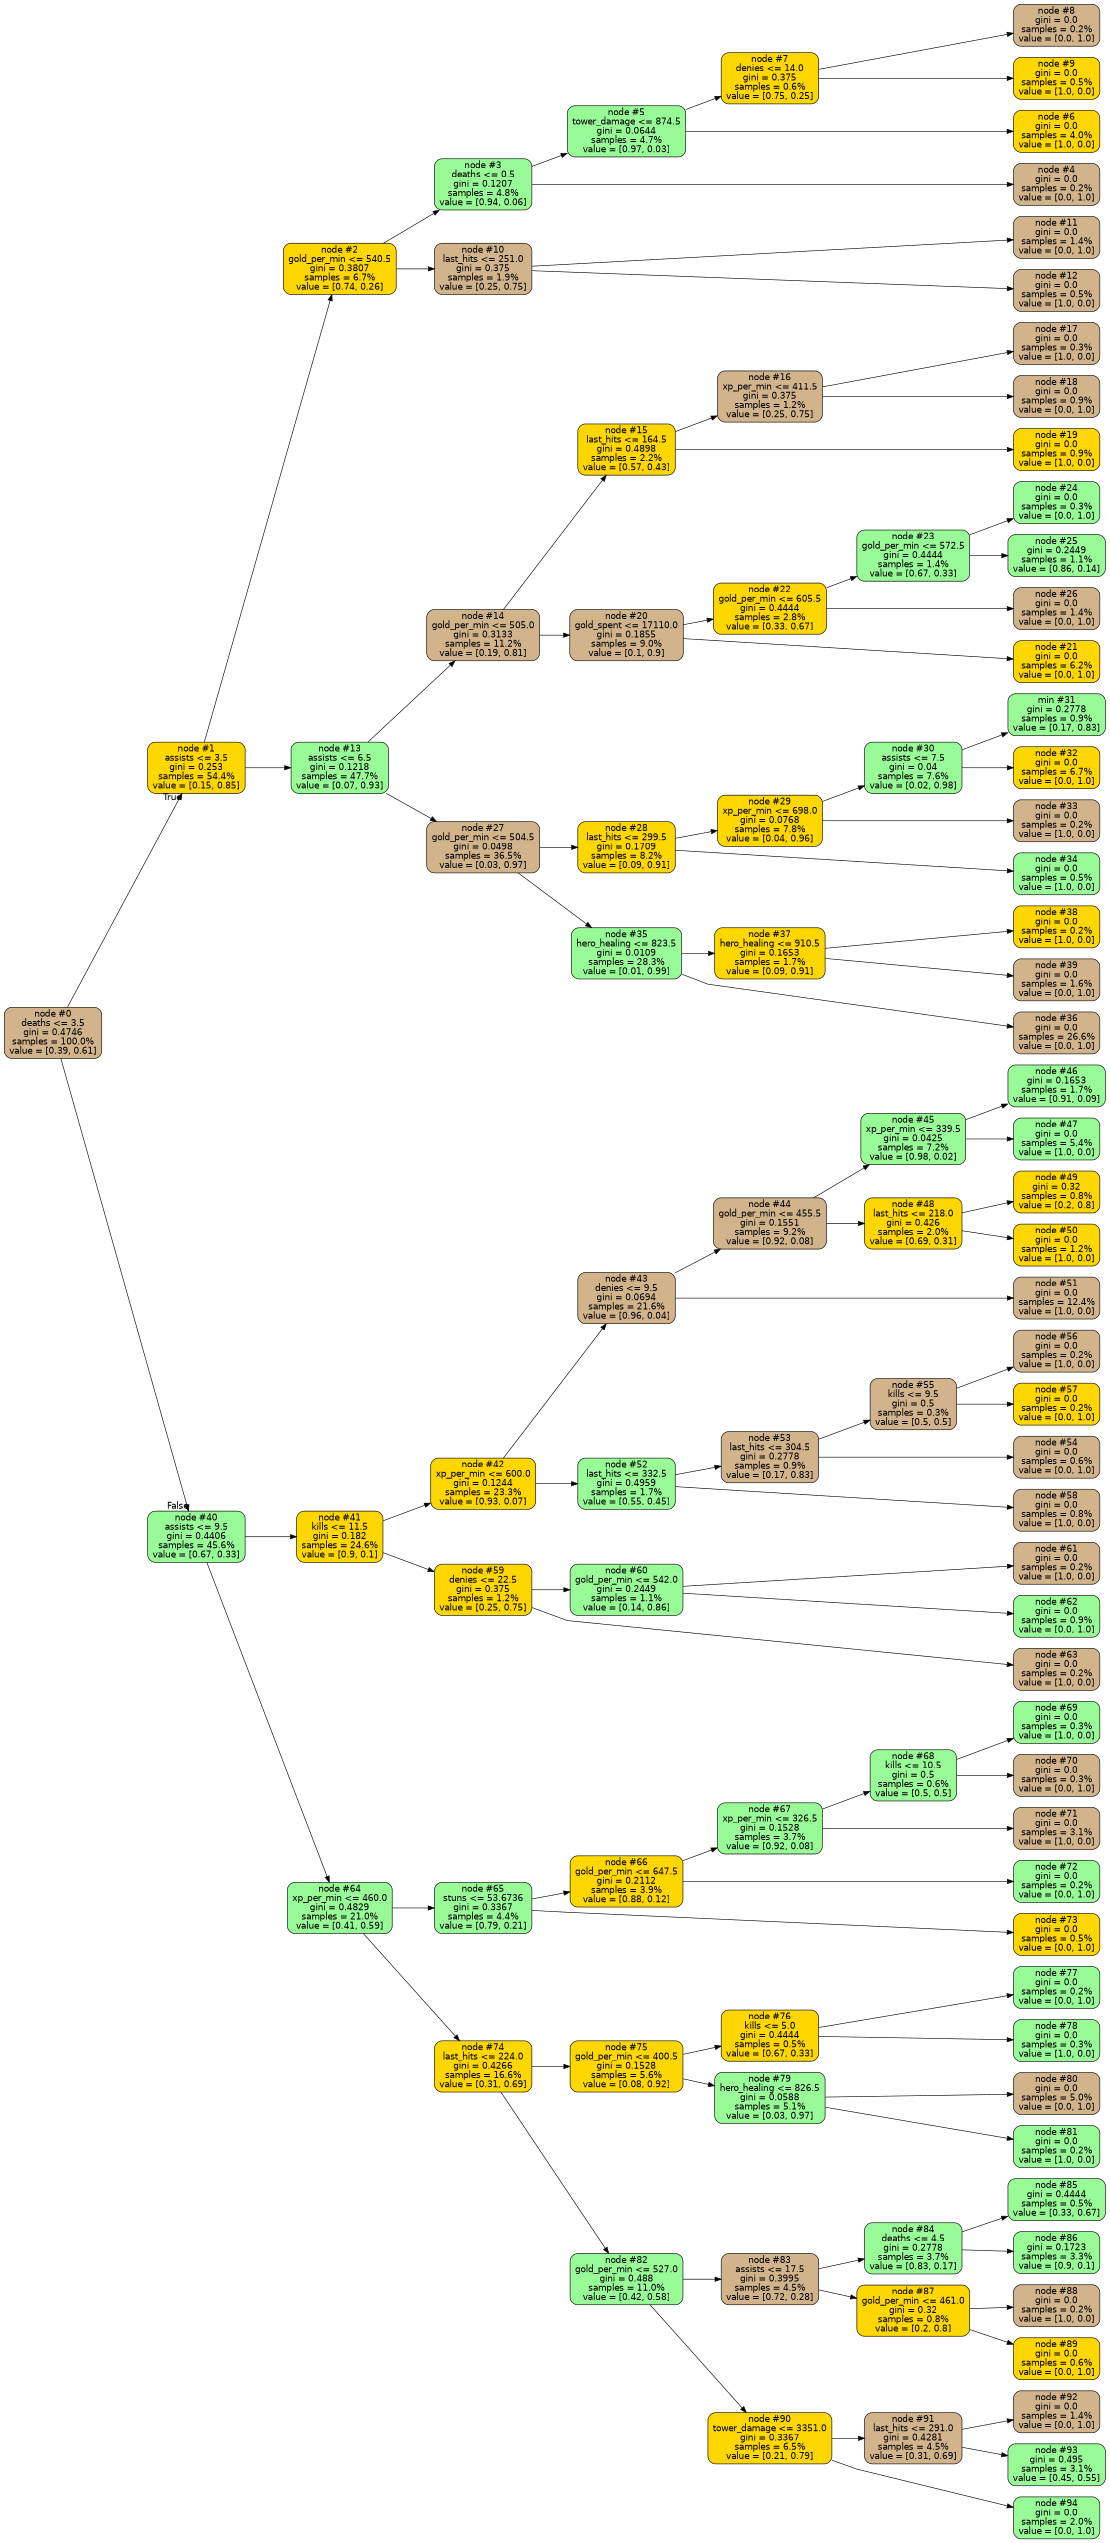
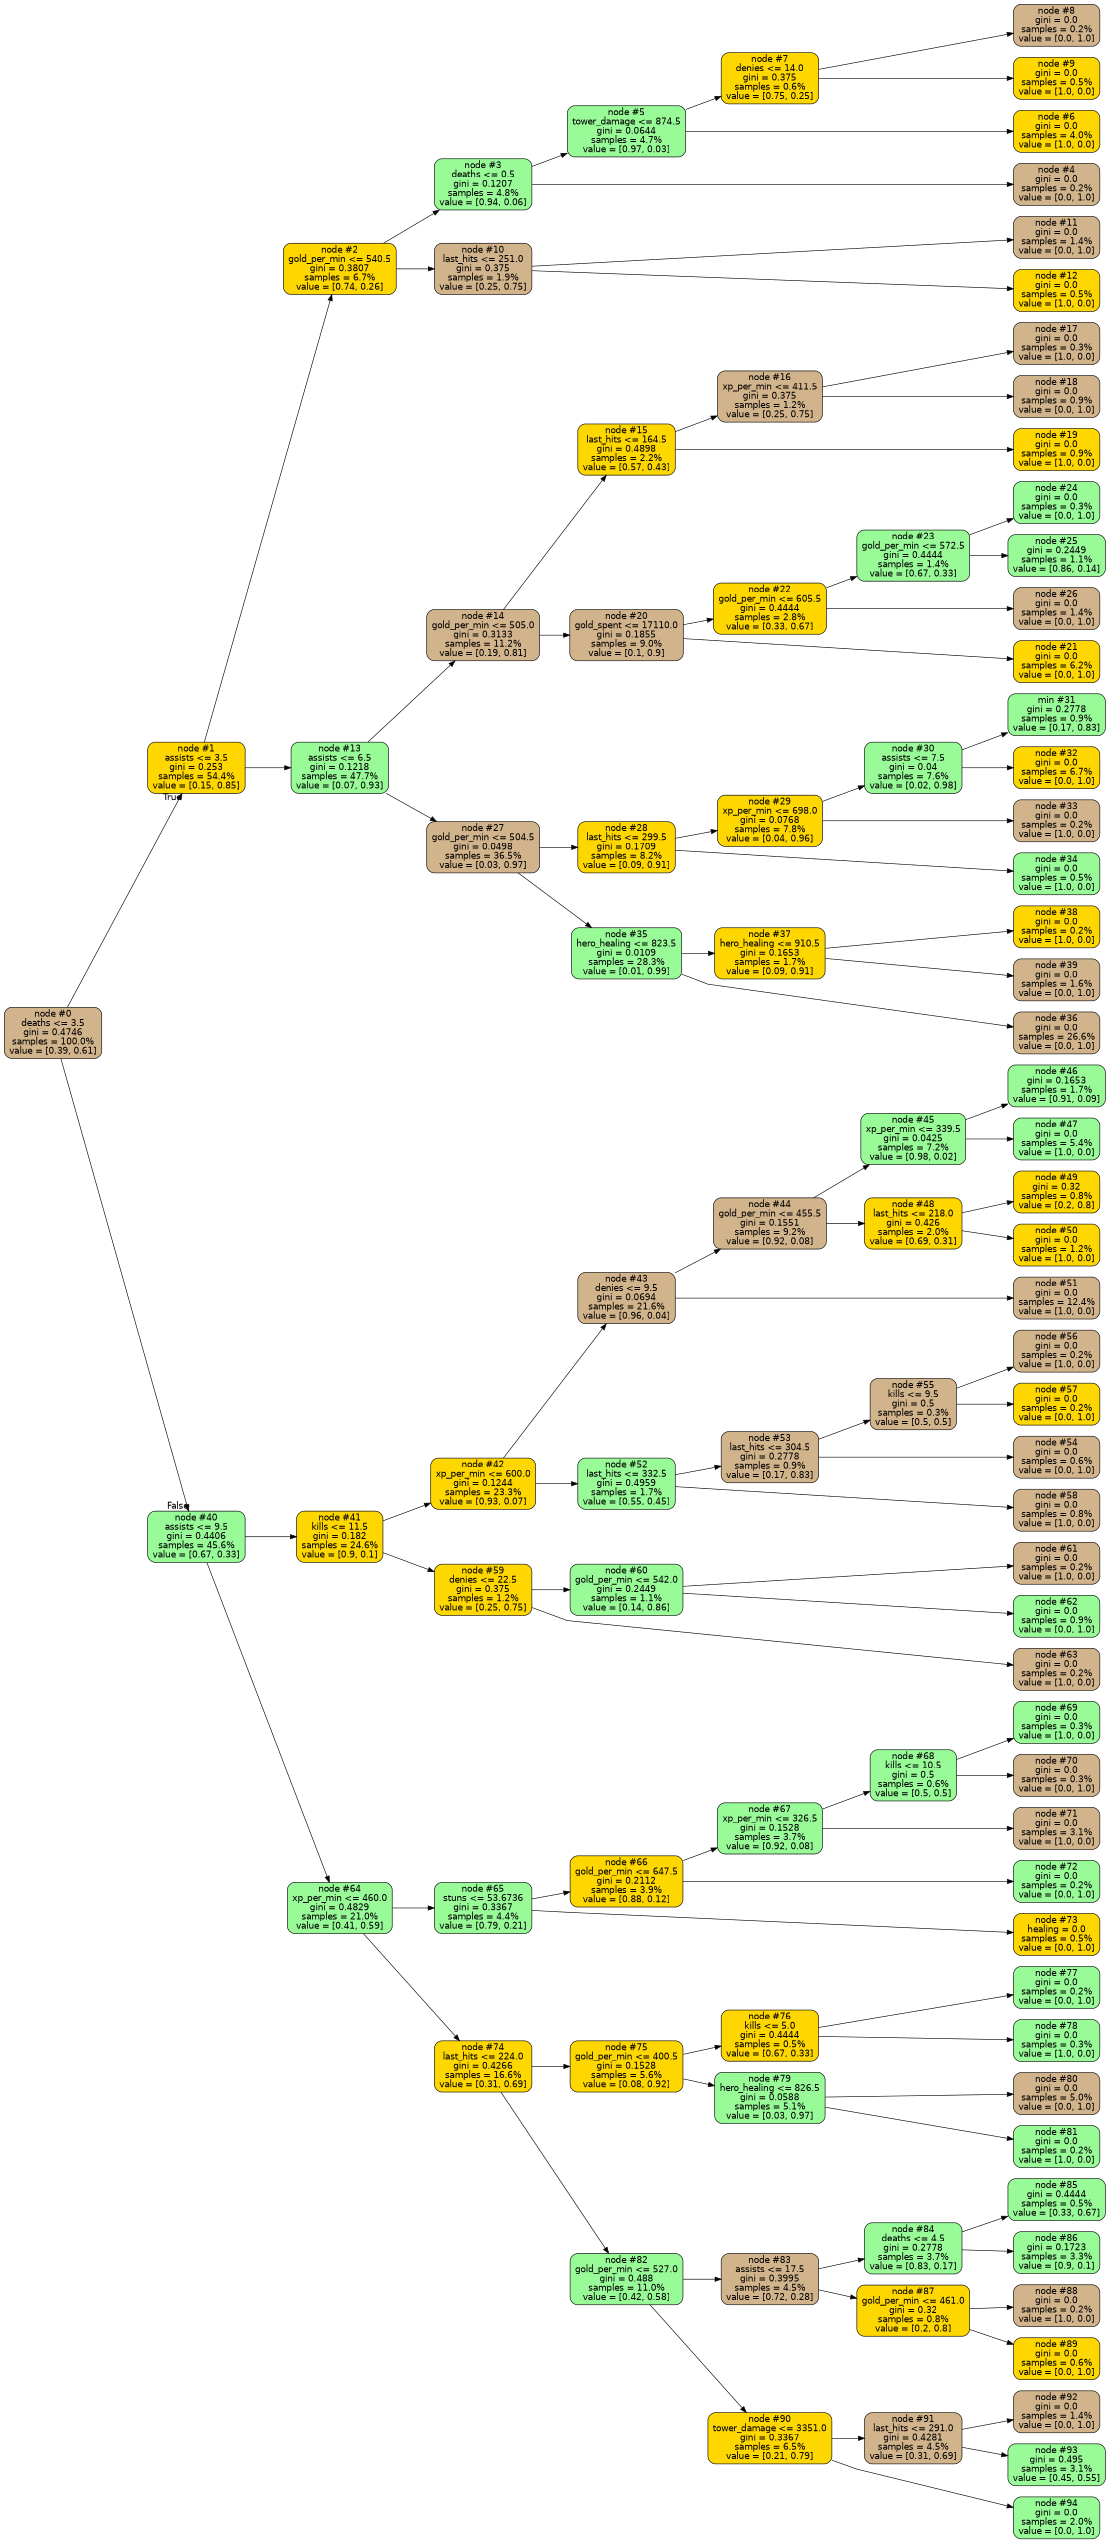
node "node #12 gini = 0.0 samples = 0.5% value = [1.0, 0.0]": fillcolor tan -> gold
node "node #73 gini = 0.0 samples = 0.5% value = [0.0, 1.0]": label "node #73 gini = 0.0 samples = 0.5% value = [0.0, 1.0]" -> "node #73 healing = 0.0 samples = 0.5% value = [0.0, 1.0]"
